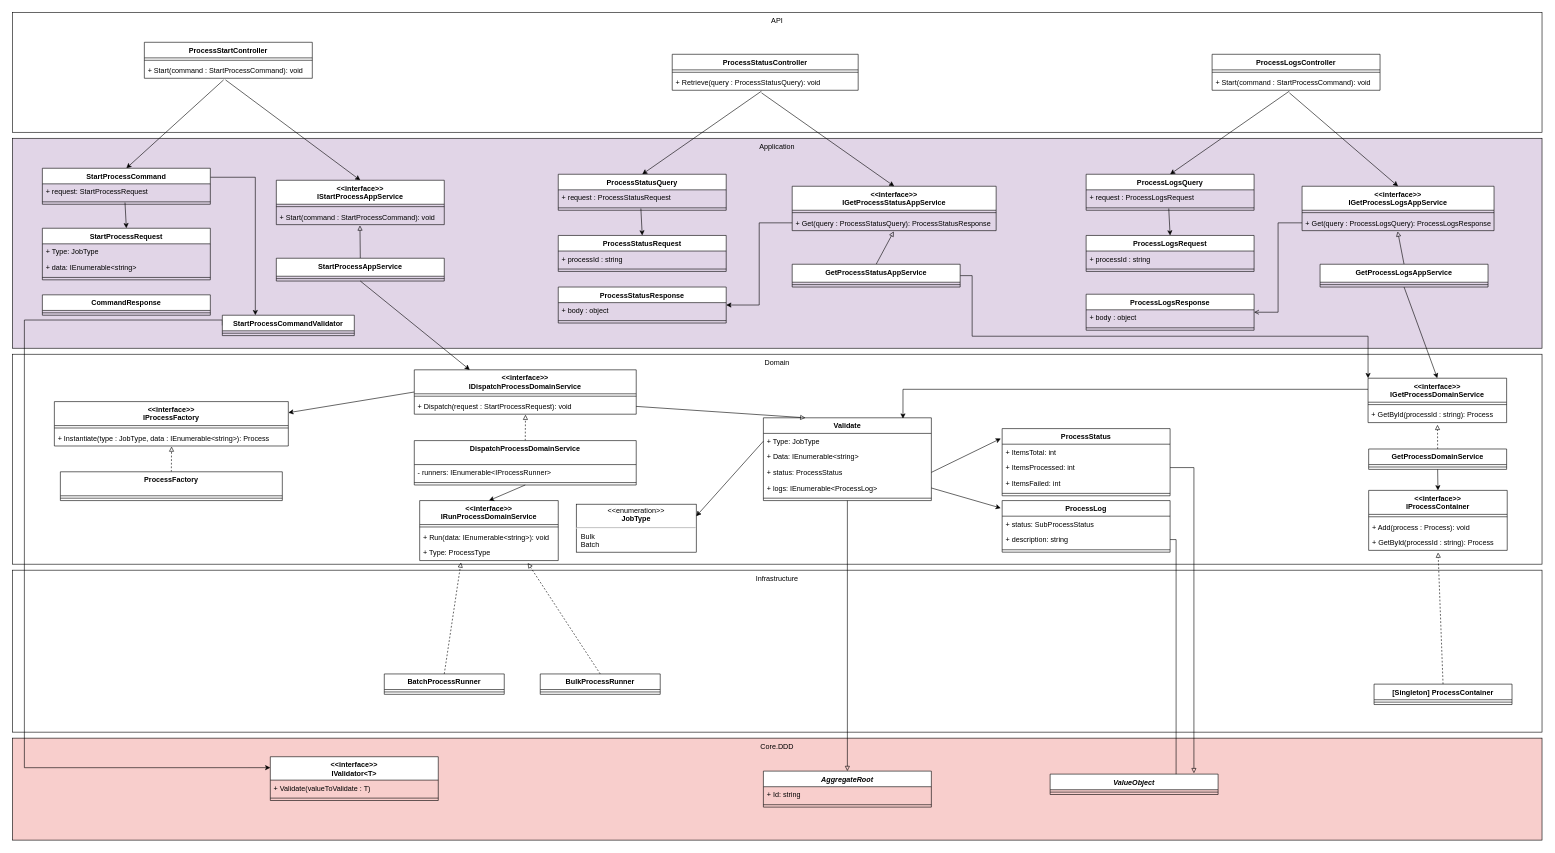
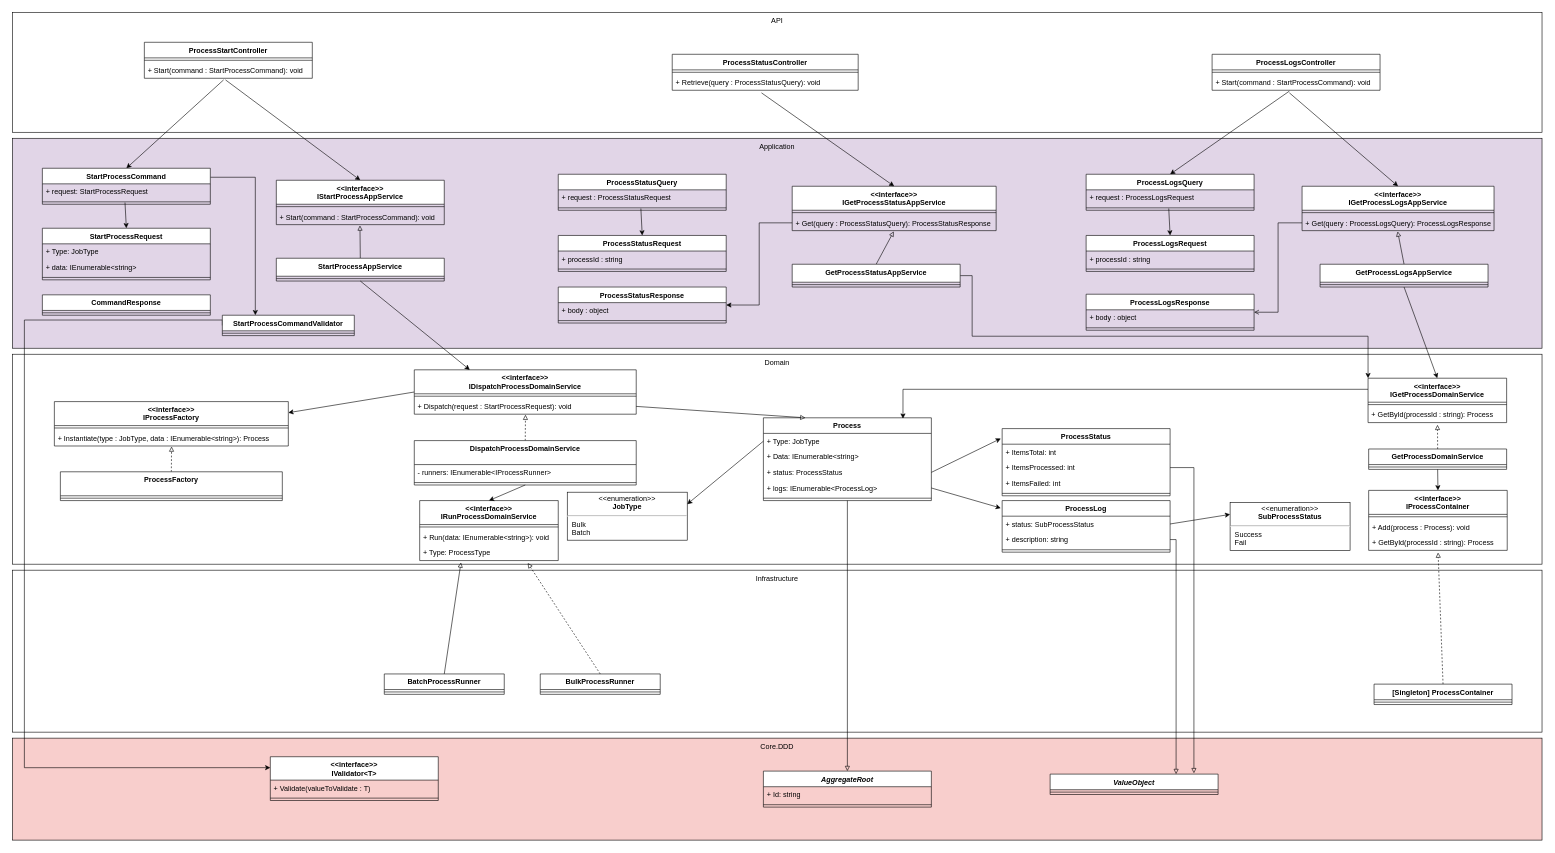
edge "+ Retrieve(query : ProcessStatusQuery): void" -> "ProcessStatusQuery": removed
node "Validate": label "Validate" -> "Process"
edge "+ status: SubProcessStatus" -> "<<enumeration>> SubProcessStatus Success Fail": added
node "<<enumeration>> SubProcessStatus Success Fail": added
node "<<enumeration>> JobType Bulk Batch": moved (636, 528) -> (627, 516)
edge "BatchProcessRunner" -> "+ Type: ProcessType": style dashed -> solid
edge "+ description: string" -- "ValueObject": arrowhead none -> block
